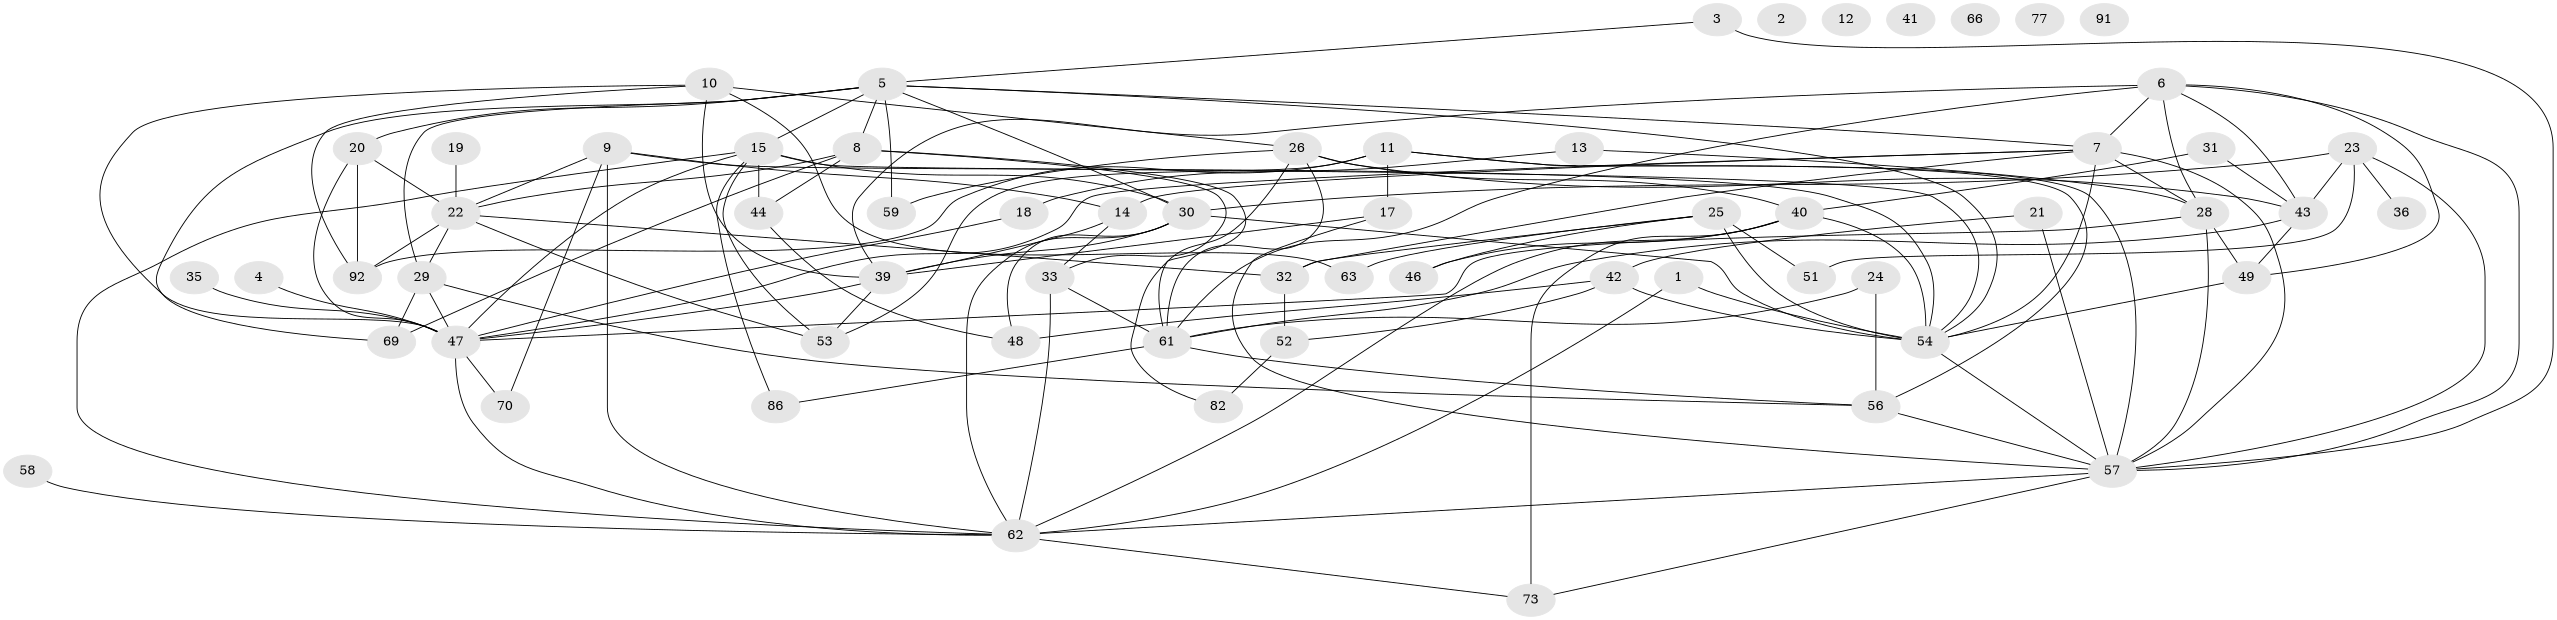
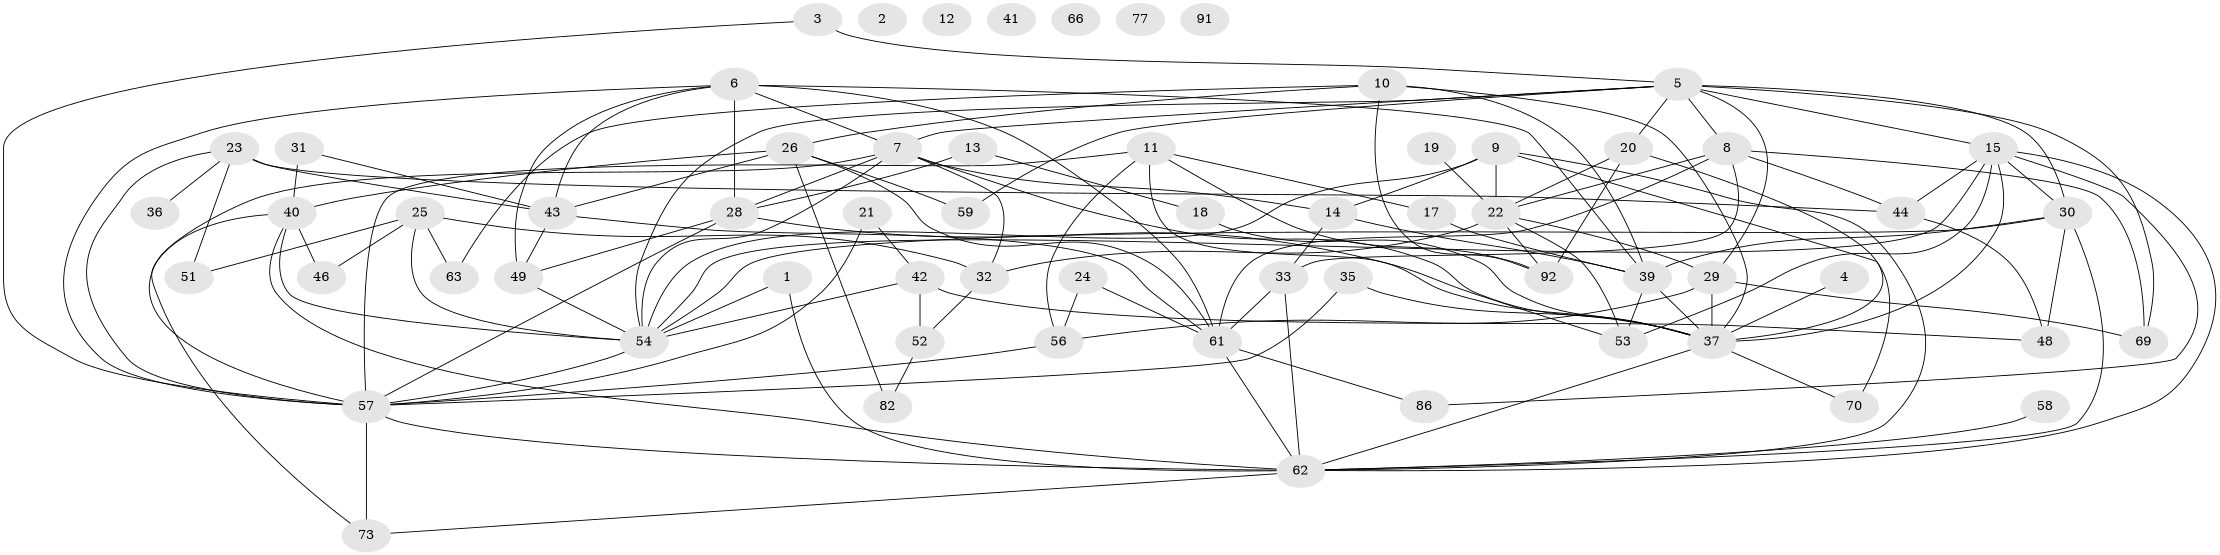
edge "23" -- "30": now "23" -- "44"
node "47": label "47" -> "37"
edge "61" -- "56": now "61" -- "62"
edge "17" -- "57": now "35" -- "57"
